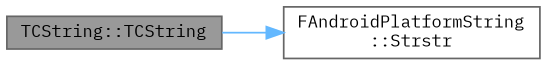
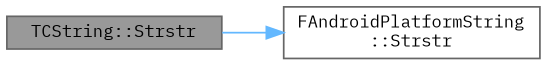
node "TCString::TCString": label "TCString::TCString" -> "TCString::Strstr"
